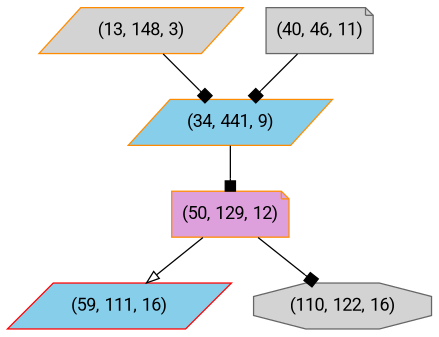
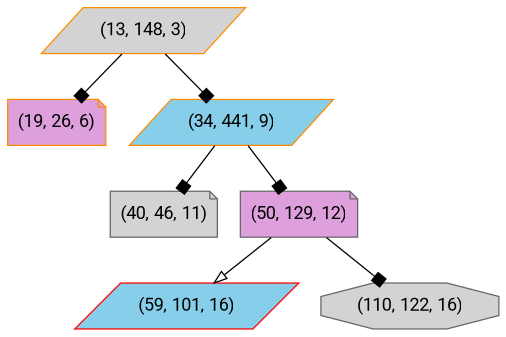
edge "(40, 46, 11)" -> "(34, 441, 9)": reversed
node "(19, 26, 6)": added
node "(50, 129, 12)": color darkorange -> gray40
node "(59, 111, 16)": label "(59, 111, 16)" -> "(59, 101, 16)"
